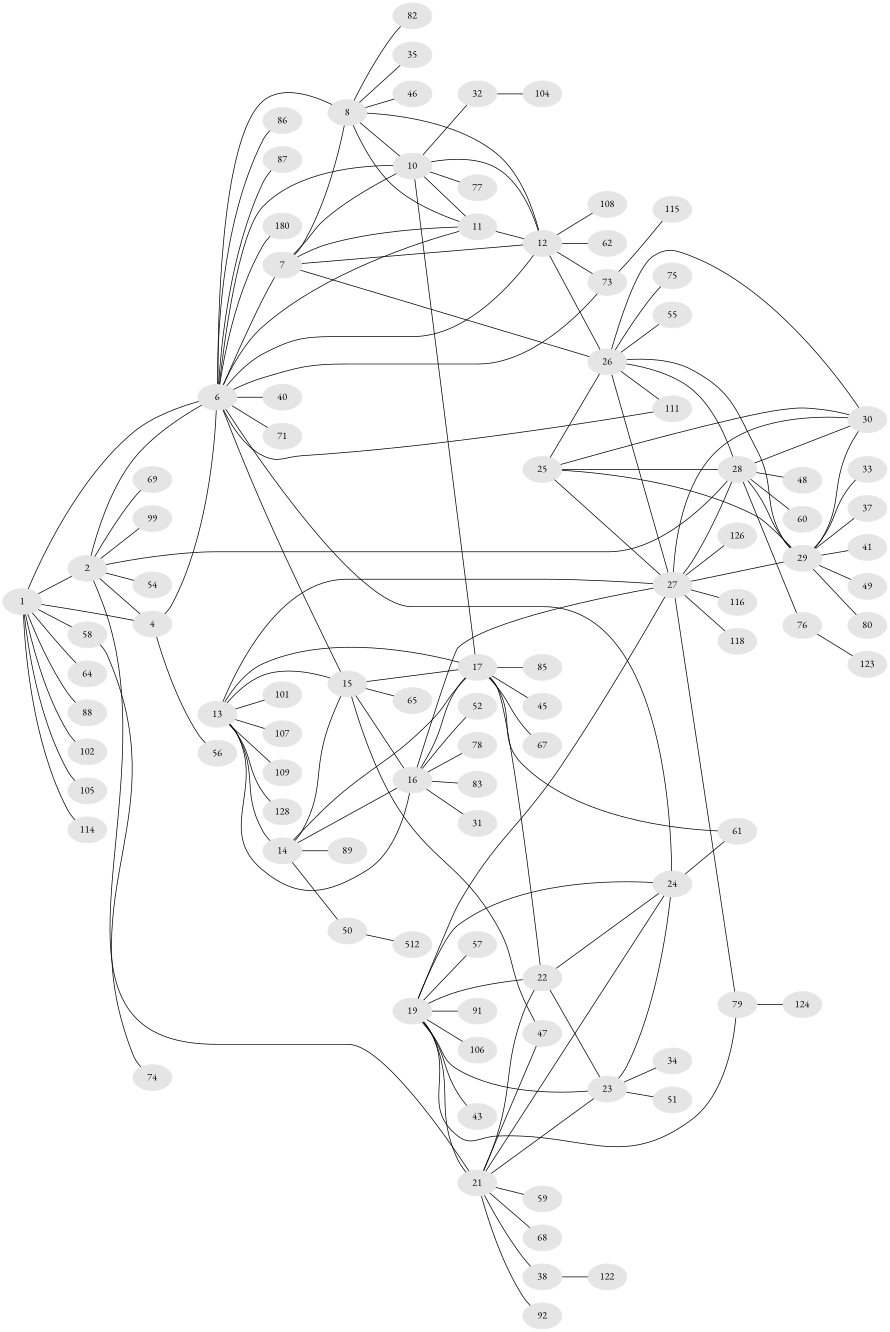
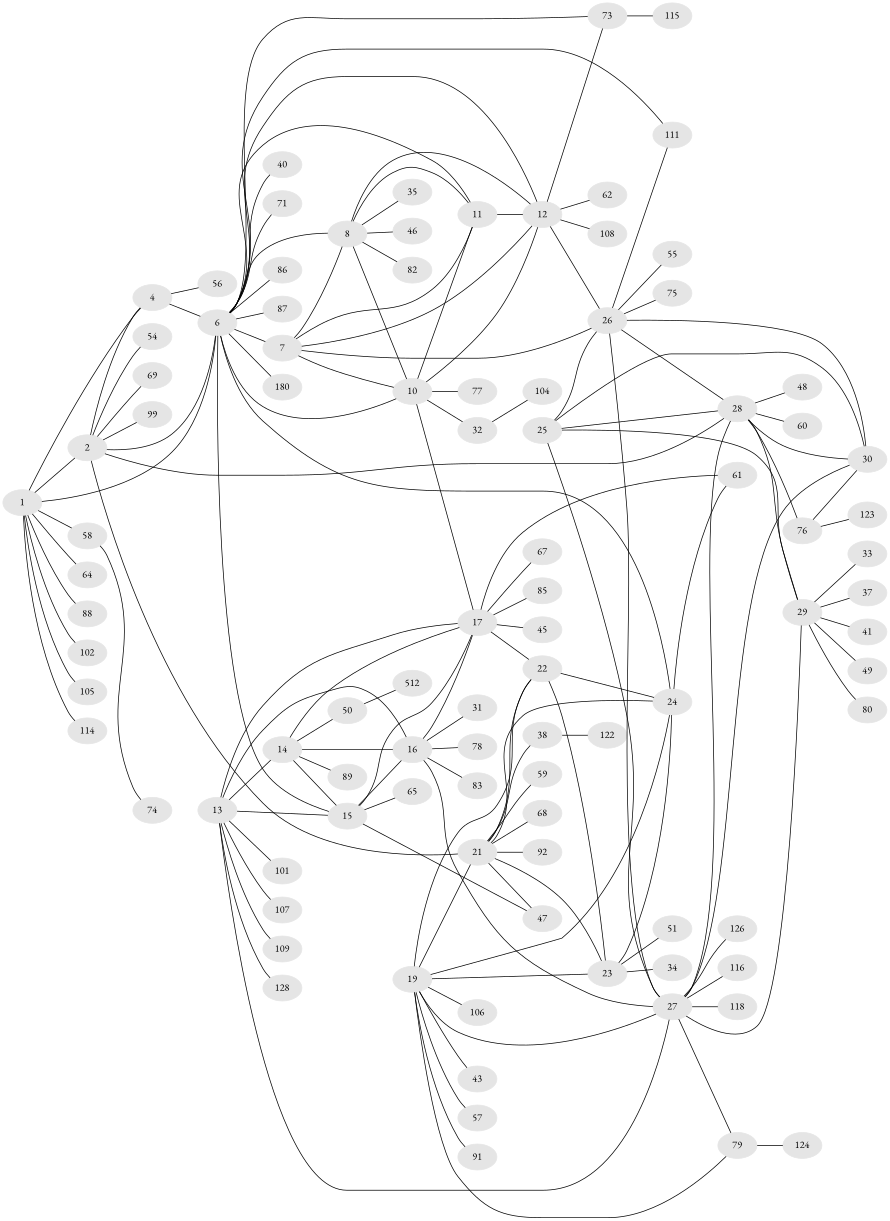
edge "26" -- "29": removed
edge "30" -- "29": now "30" -- "76"
node "52": removed
